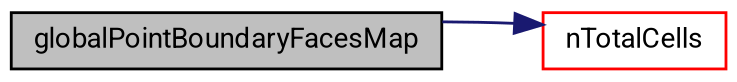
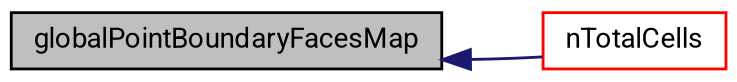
edge "globalPointBoundaryFacesMap" -> "nTotalCells": reversed
